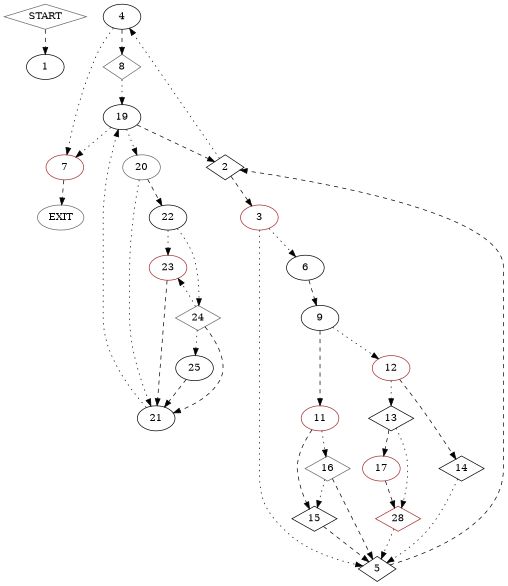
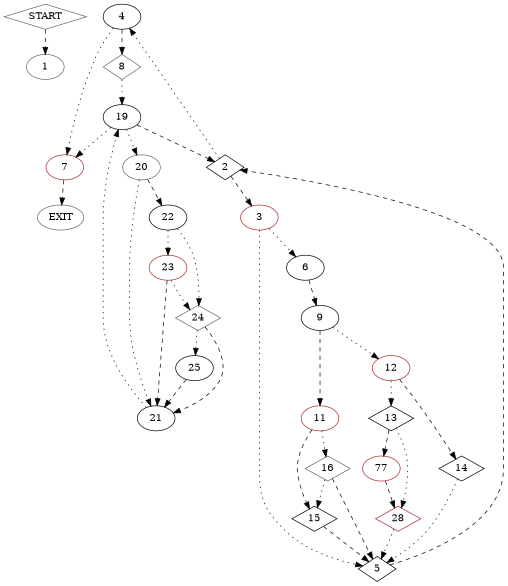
node "1": color black -> gray40
edge "24" -> "23": reversed
node "17": label "17" -> "77"
